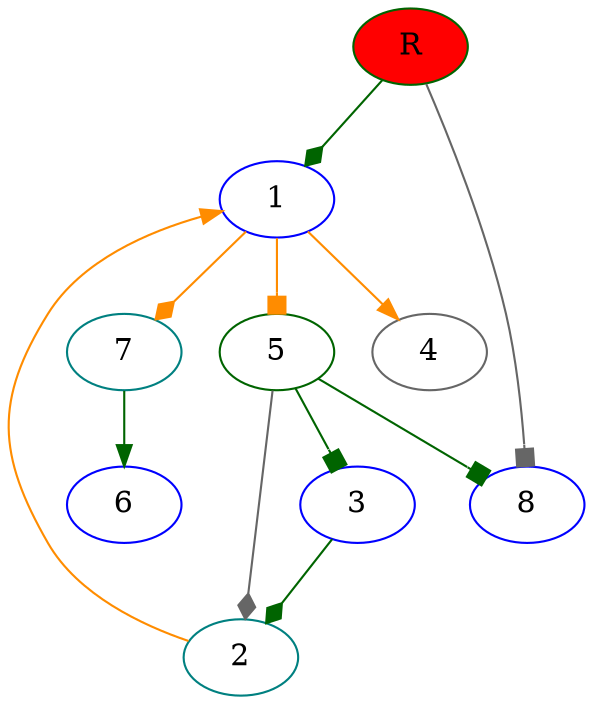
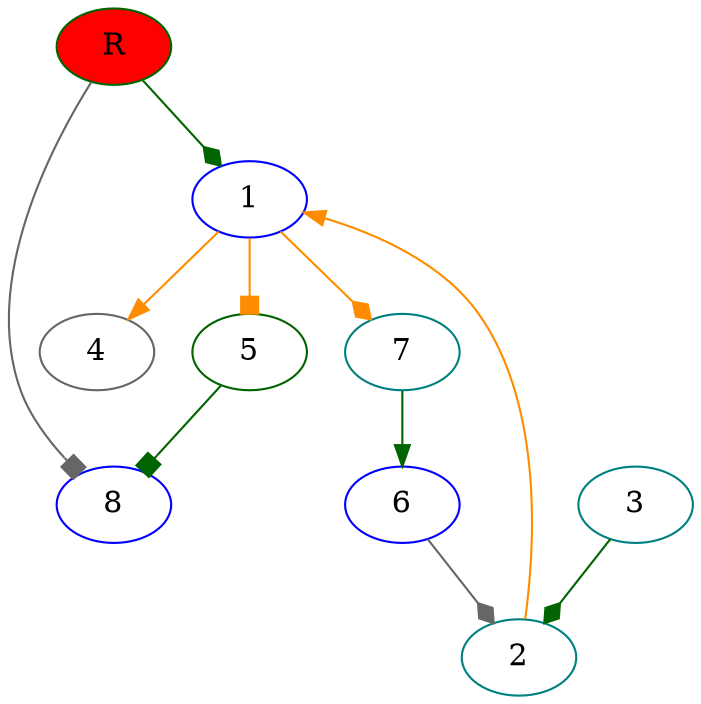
edge "5" -> "3": removed
edge "5" -> "2": now "6" -> "2"
node "3": color blue -> teal
